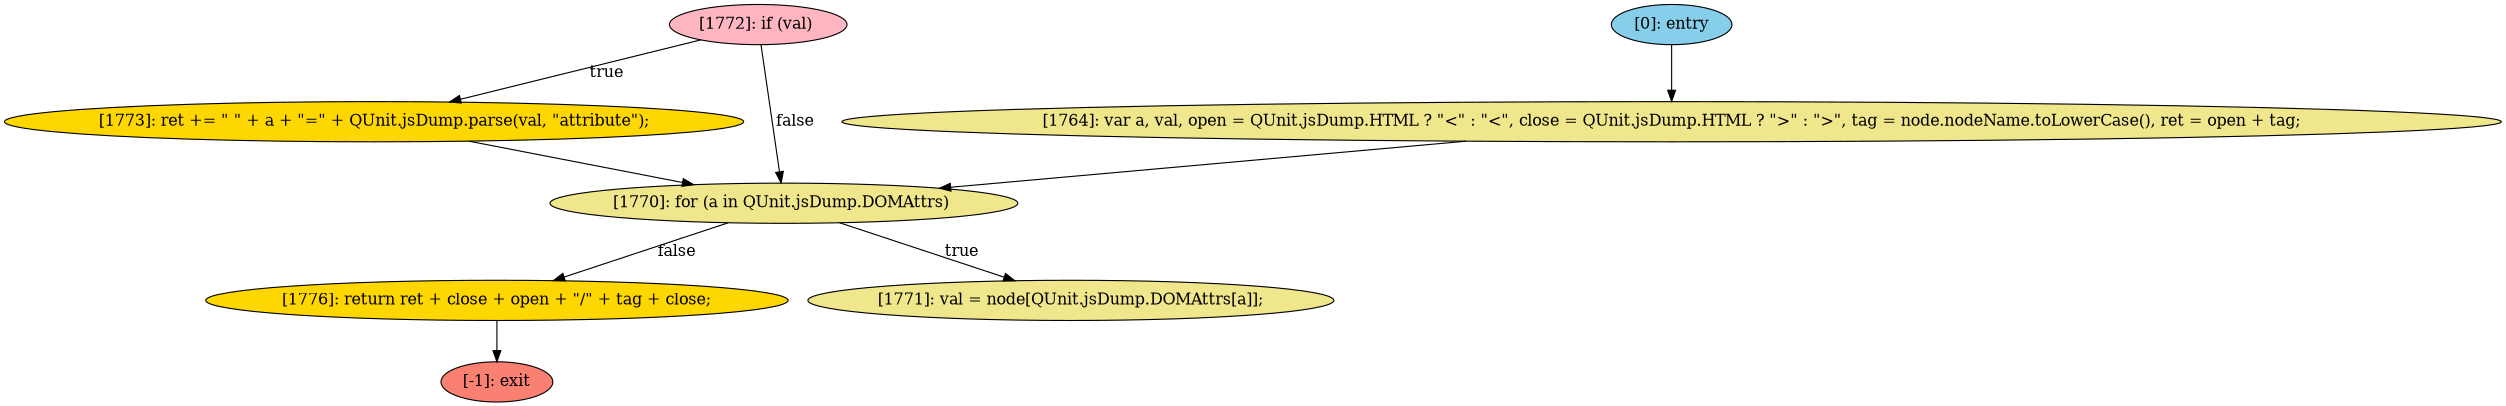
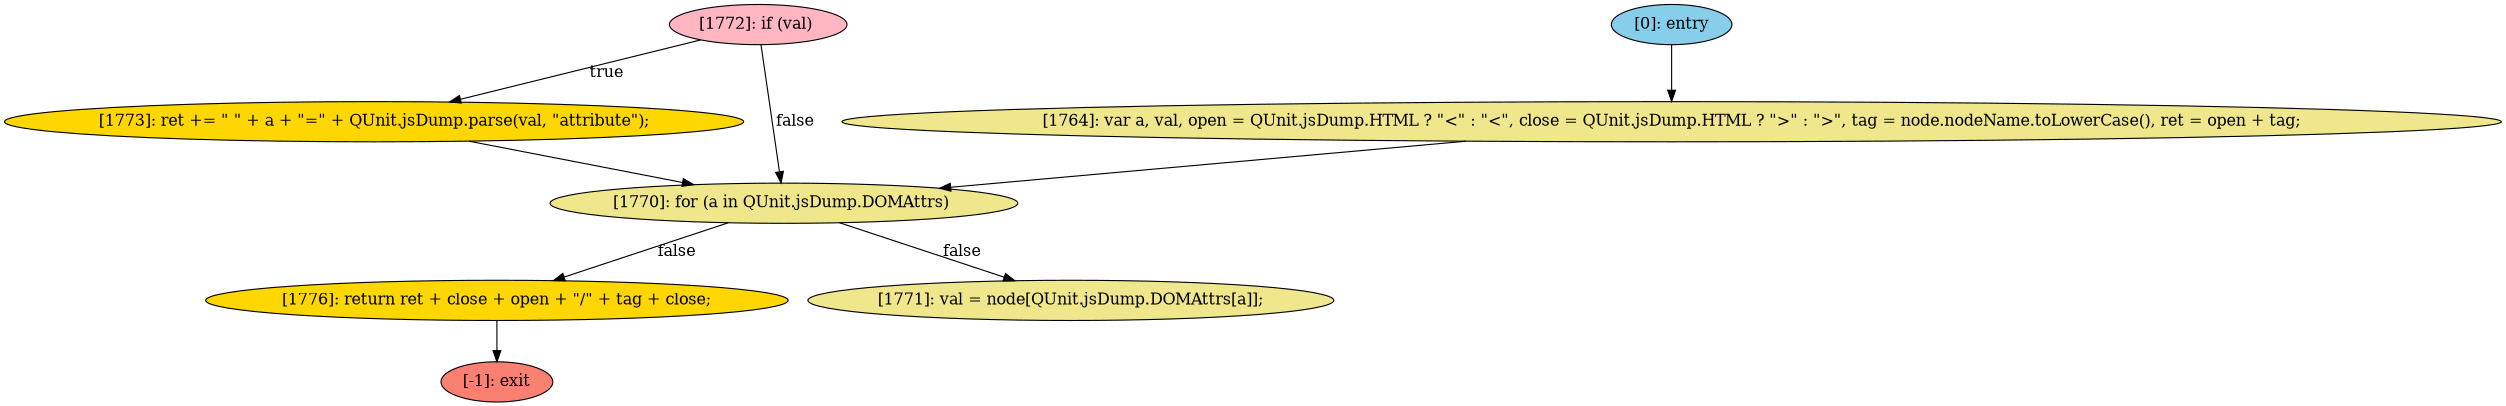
edge "[1770]: for (a in QUnit.jsDump.DOMAttrs)" -> "[1771]: val = node[QUnit.jsDump.DOMAttrs[a]];": label "true" -> "false"
